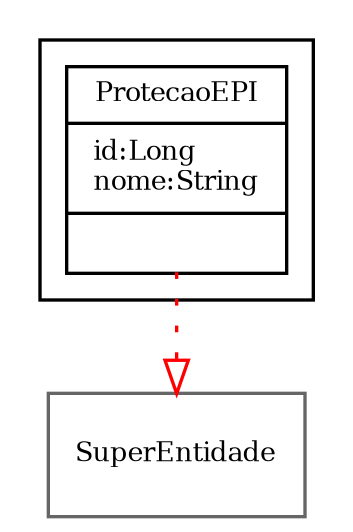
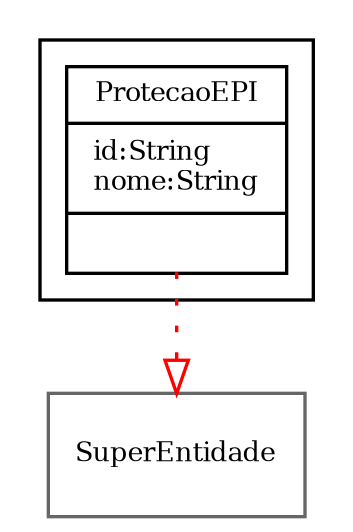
node "ProtecaoEPI": text "id:Long" -> "id:String"
